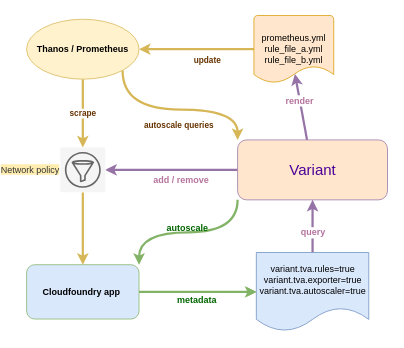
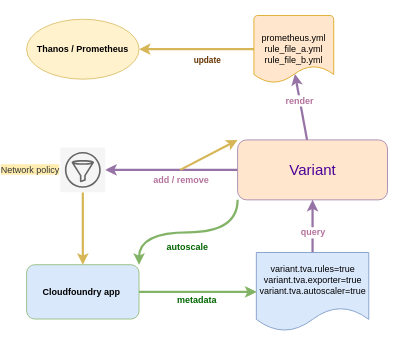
edge "Thanos / Prometheus" -> "Variant": now "add / remove" -> "Variant"
edge "Thanos / Prometheus" -> "Network policy": removed, label "scrape"
node "autoscale queries": removed
node "autoscale": moved (195, 229) -> (195, 248)
